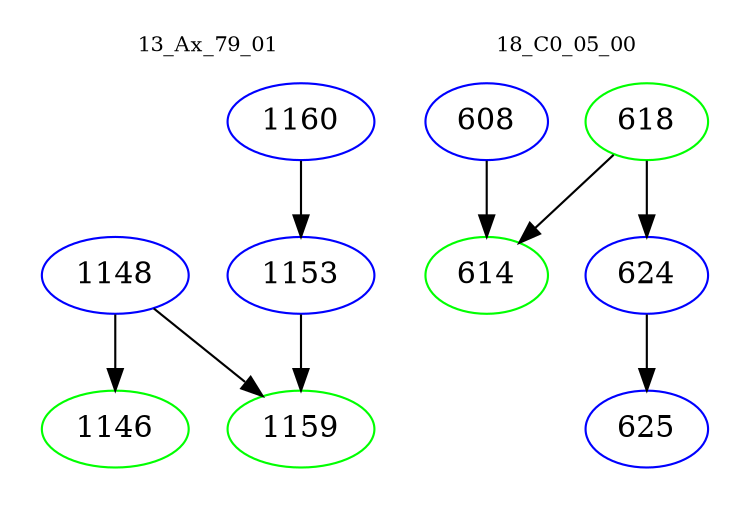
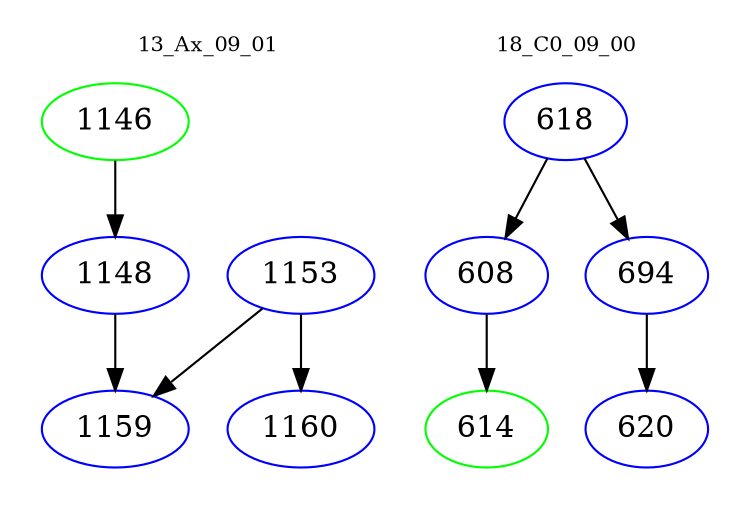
cluster "13_Ax_79_01": label "13_Ax_79_01" -> "13_Ax_09_01"
cluster "18_C0_05_00": label "18_C0_05_00" -> "18_C0_09_00"
node "618": color green -> blue
edge "1160" -> "1153": reversed
edge "618" -> "614": now "618" -> "608"
node "624": label "624" -> "694"
edge "1148" -> "1146": reversed
node "1159": color green -> blue
node "625": label "625" -> "620"
